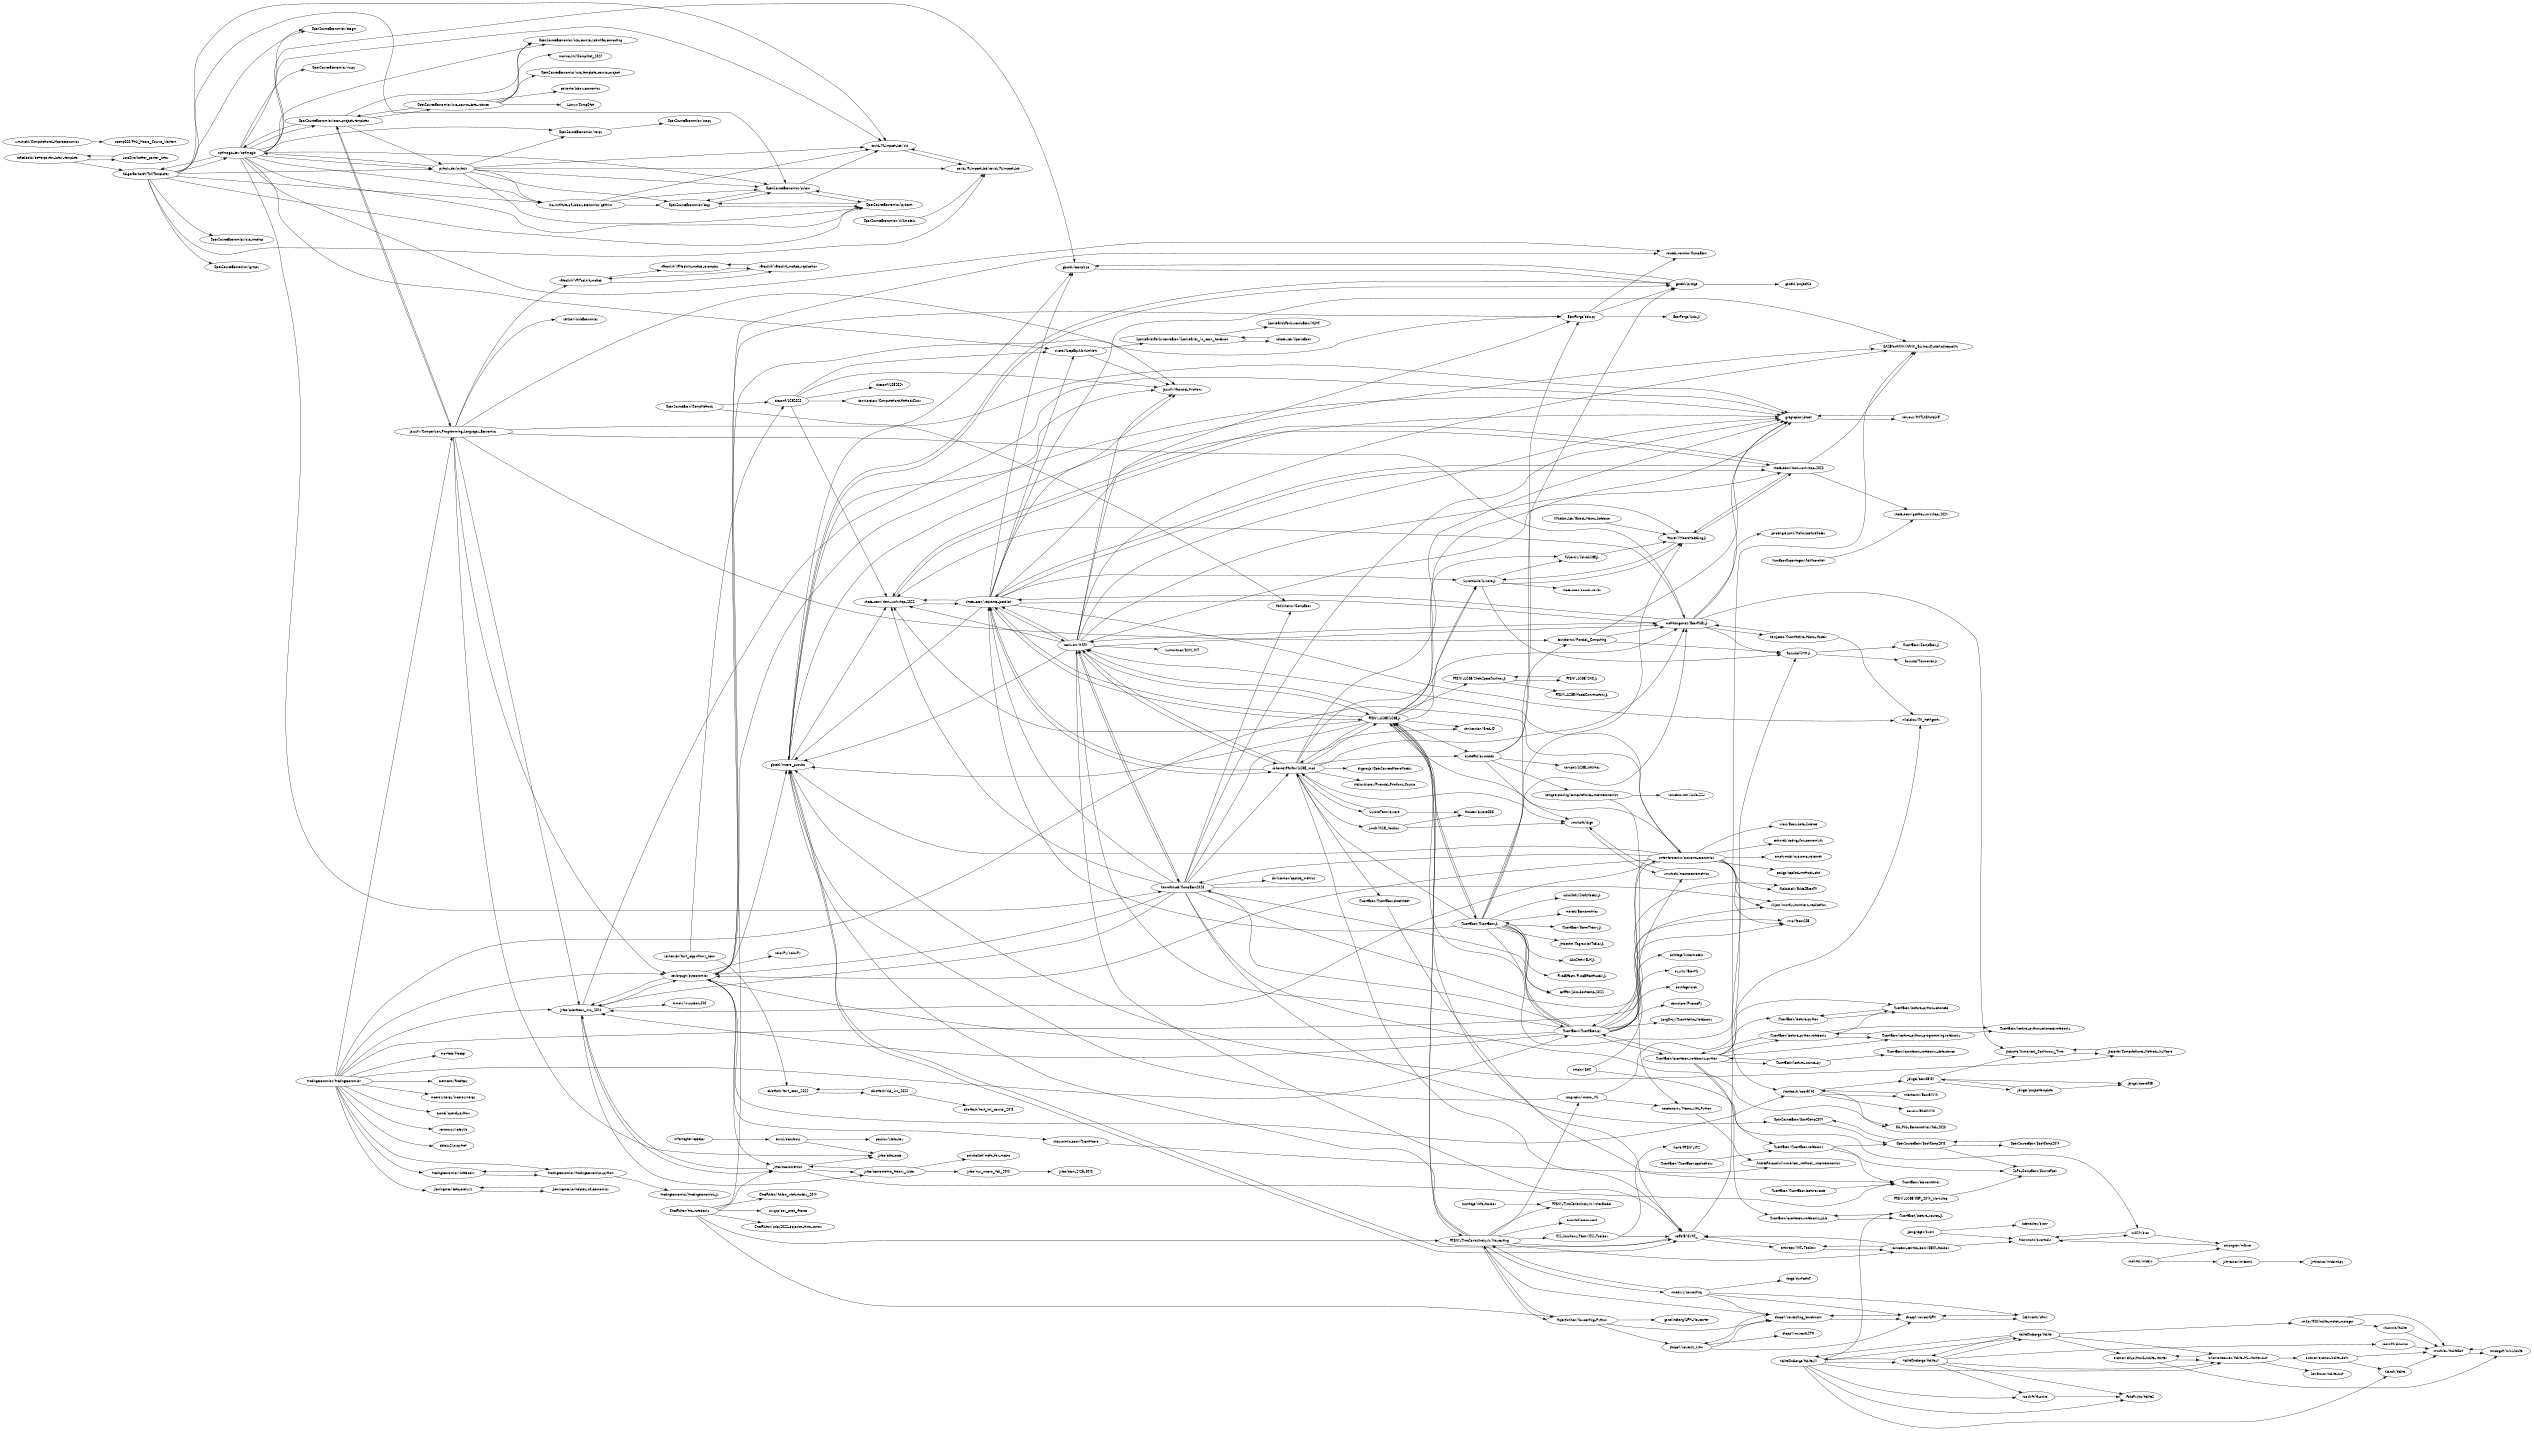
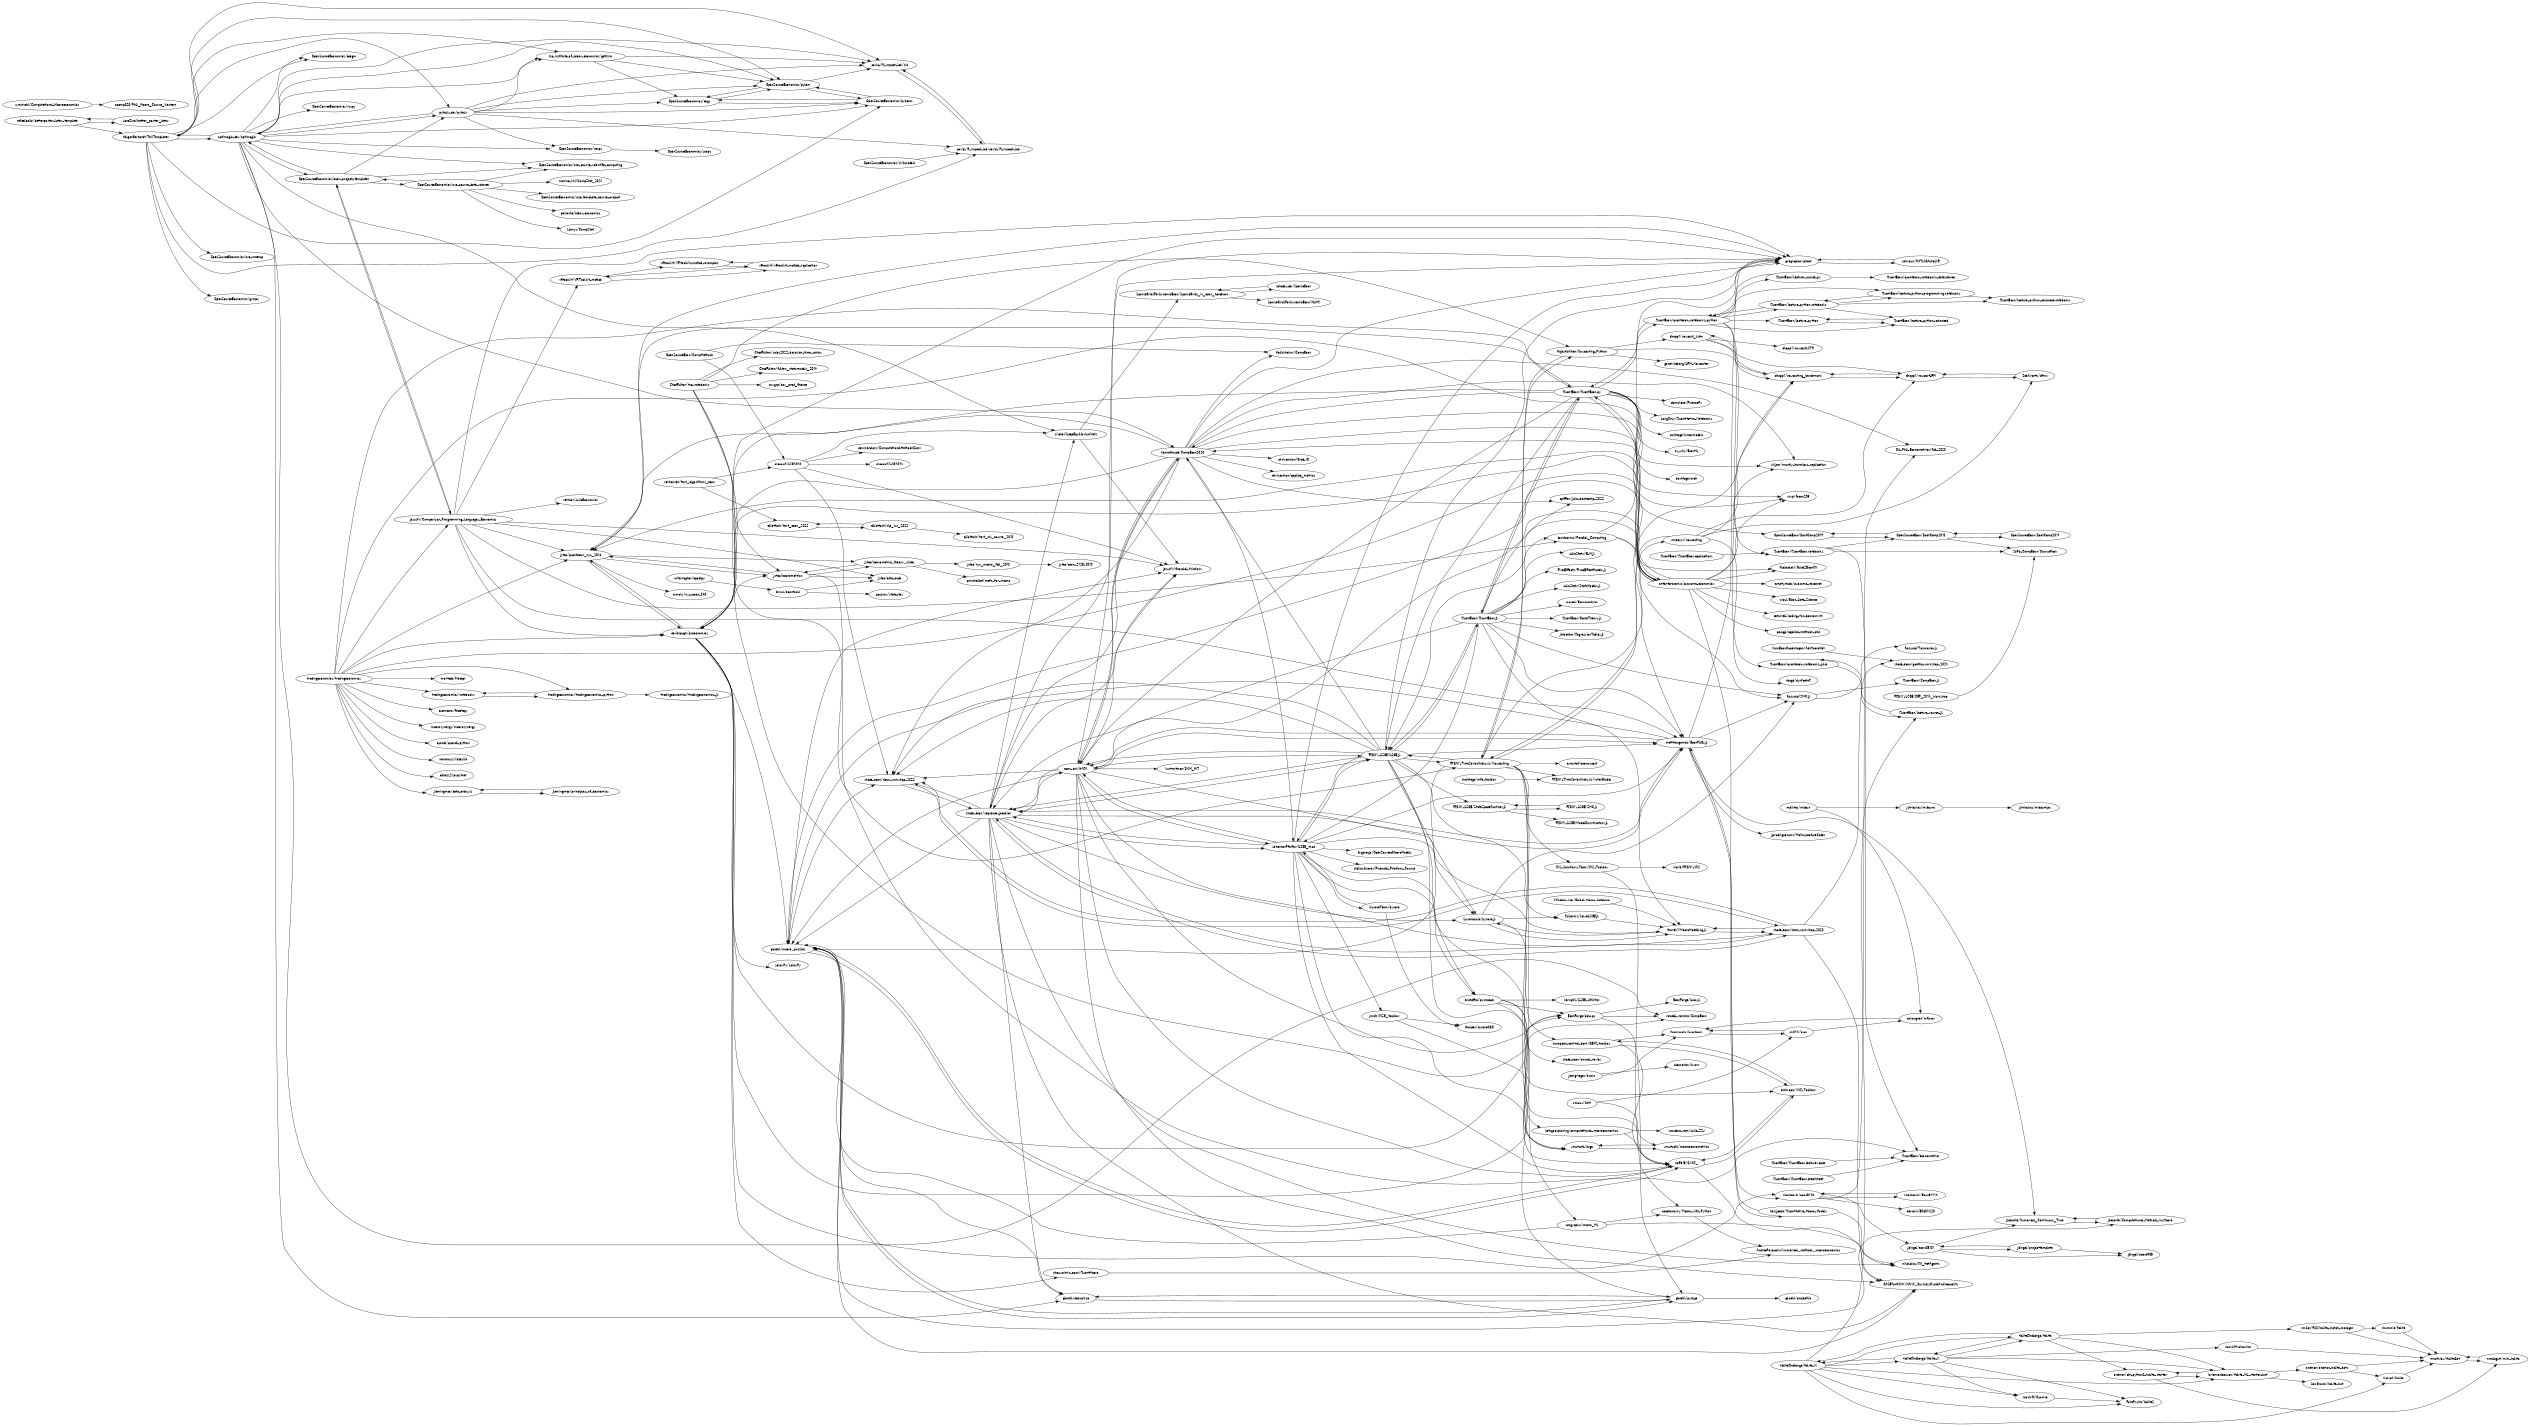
edge "FRBNY-DSGE/DSGE.jl" -> "chrisconlon/Grad-IO": now "FRBNY-DSGE/DSGE.jl" -> "KennethJudd/CompEcon2020"
edge "JohannesPfeifer/DSGE_mod" -> "QuantEcon/QuantEcon.cheatsheet": now "JohannesPfeifer/DSGE_mod" -> "ambropo/VAR-Toolbox"
